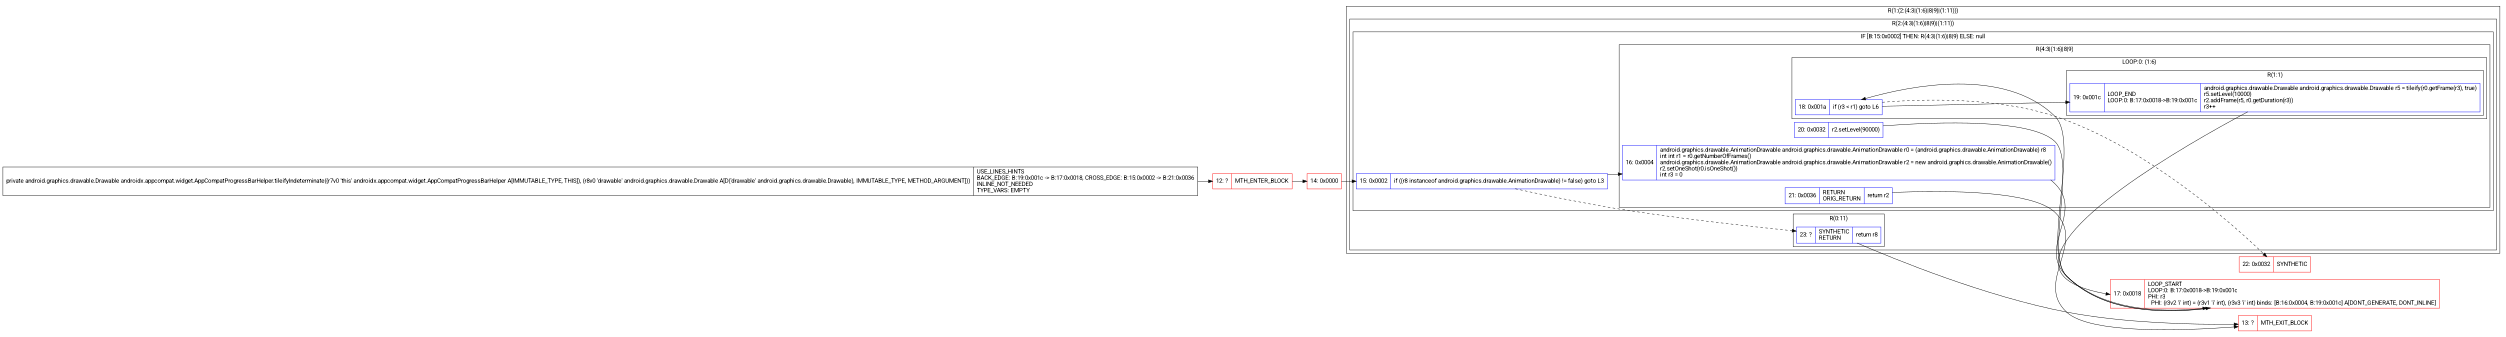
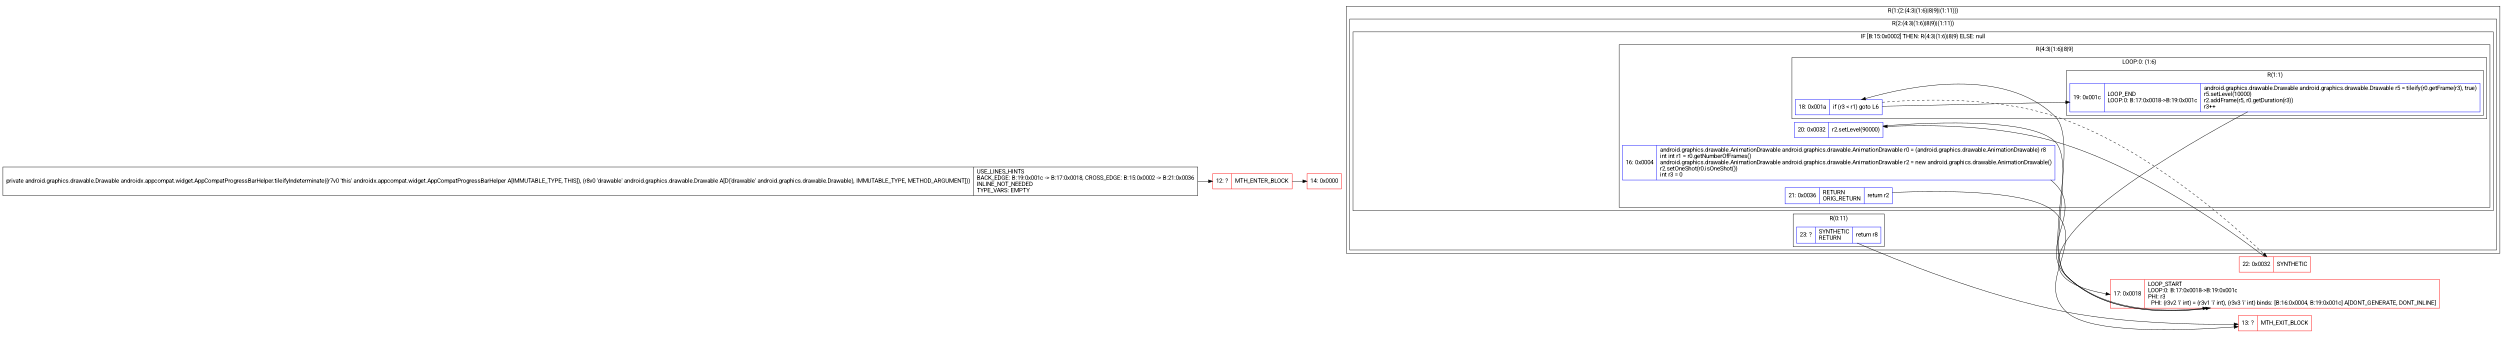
edge "22: 0x0032" -> "20: 0x0032": added
node "15: 0x0002": removed
